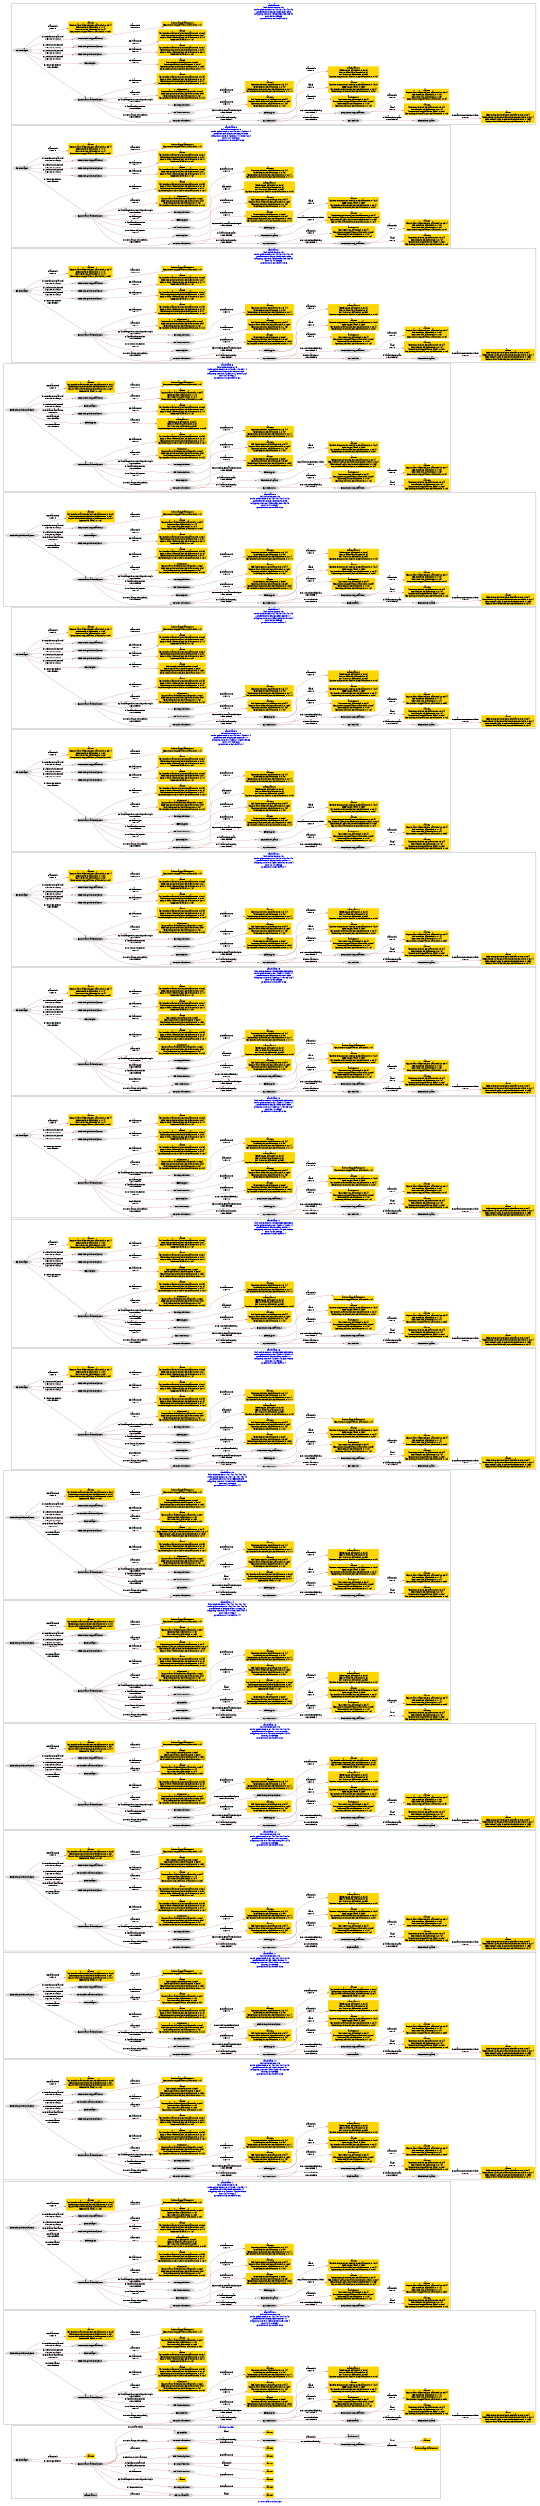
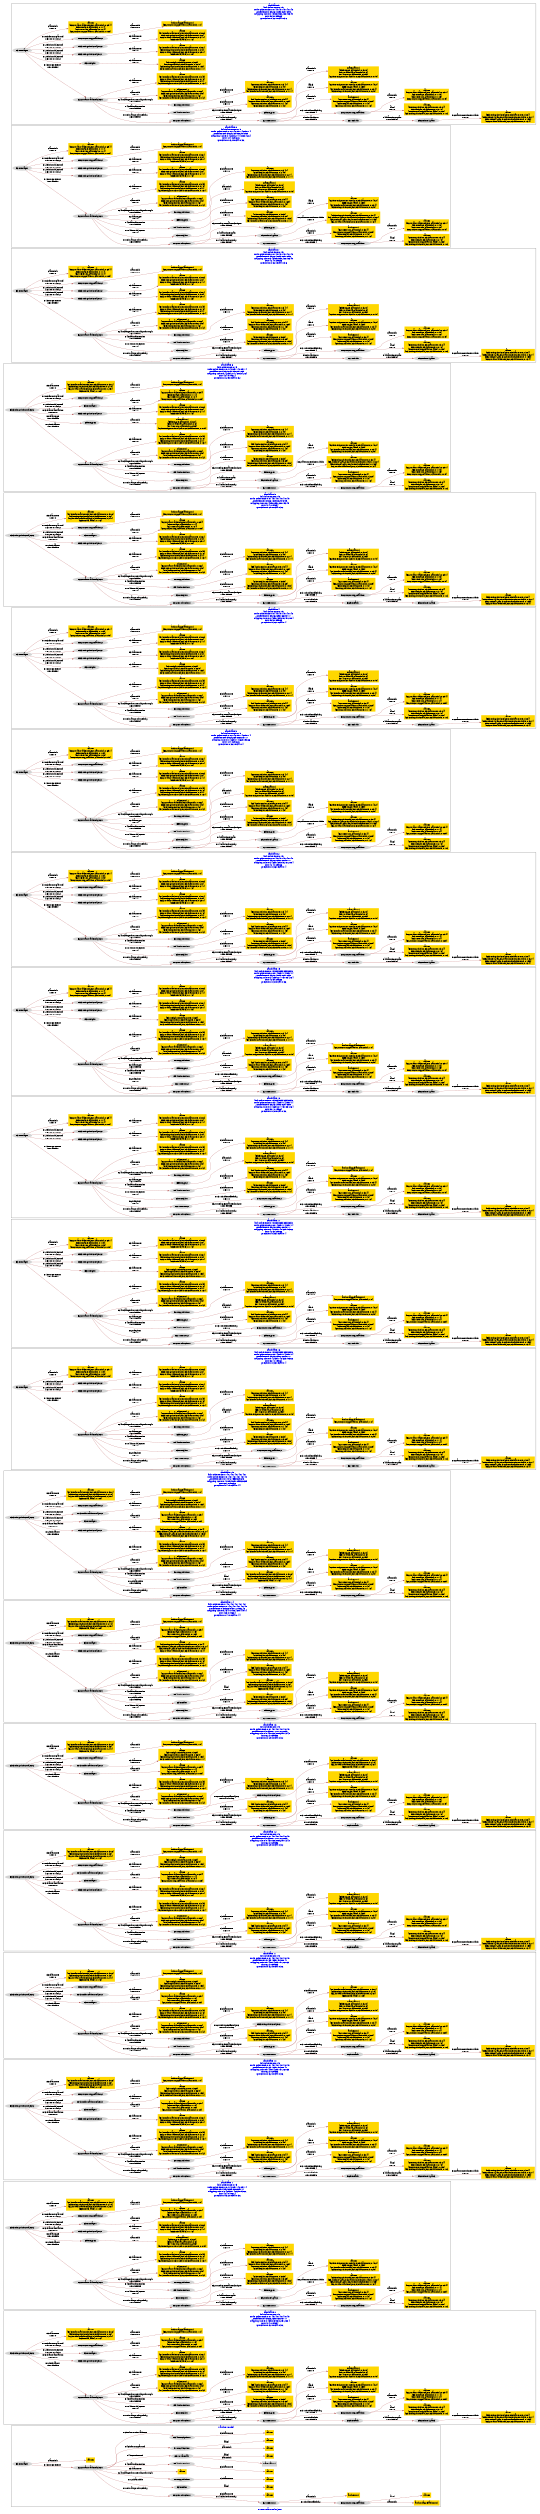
node "auther_uri": fillcolor lightgray -> gold
node "object_uri": removed
edge "material_uri" -> "E57_Material1": reversed
